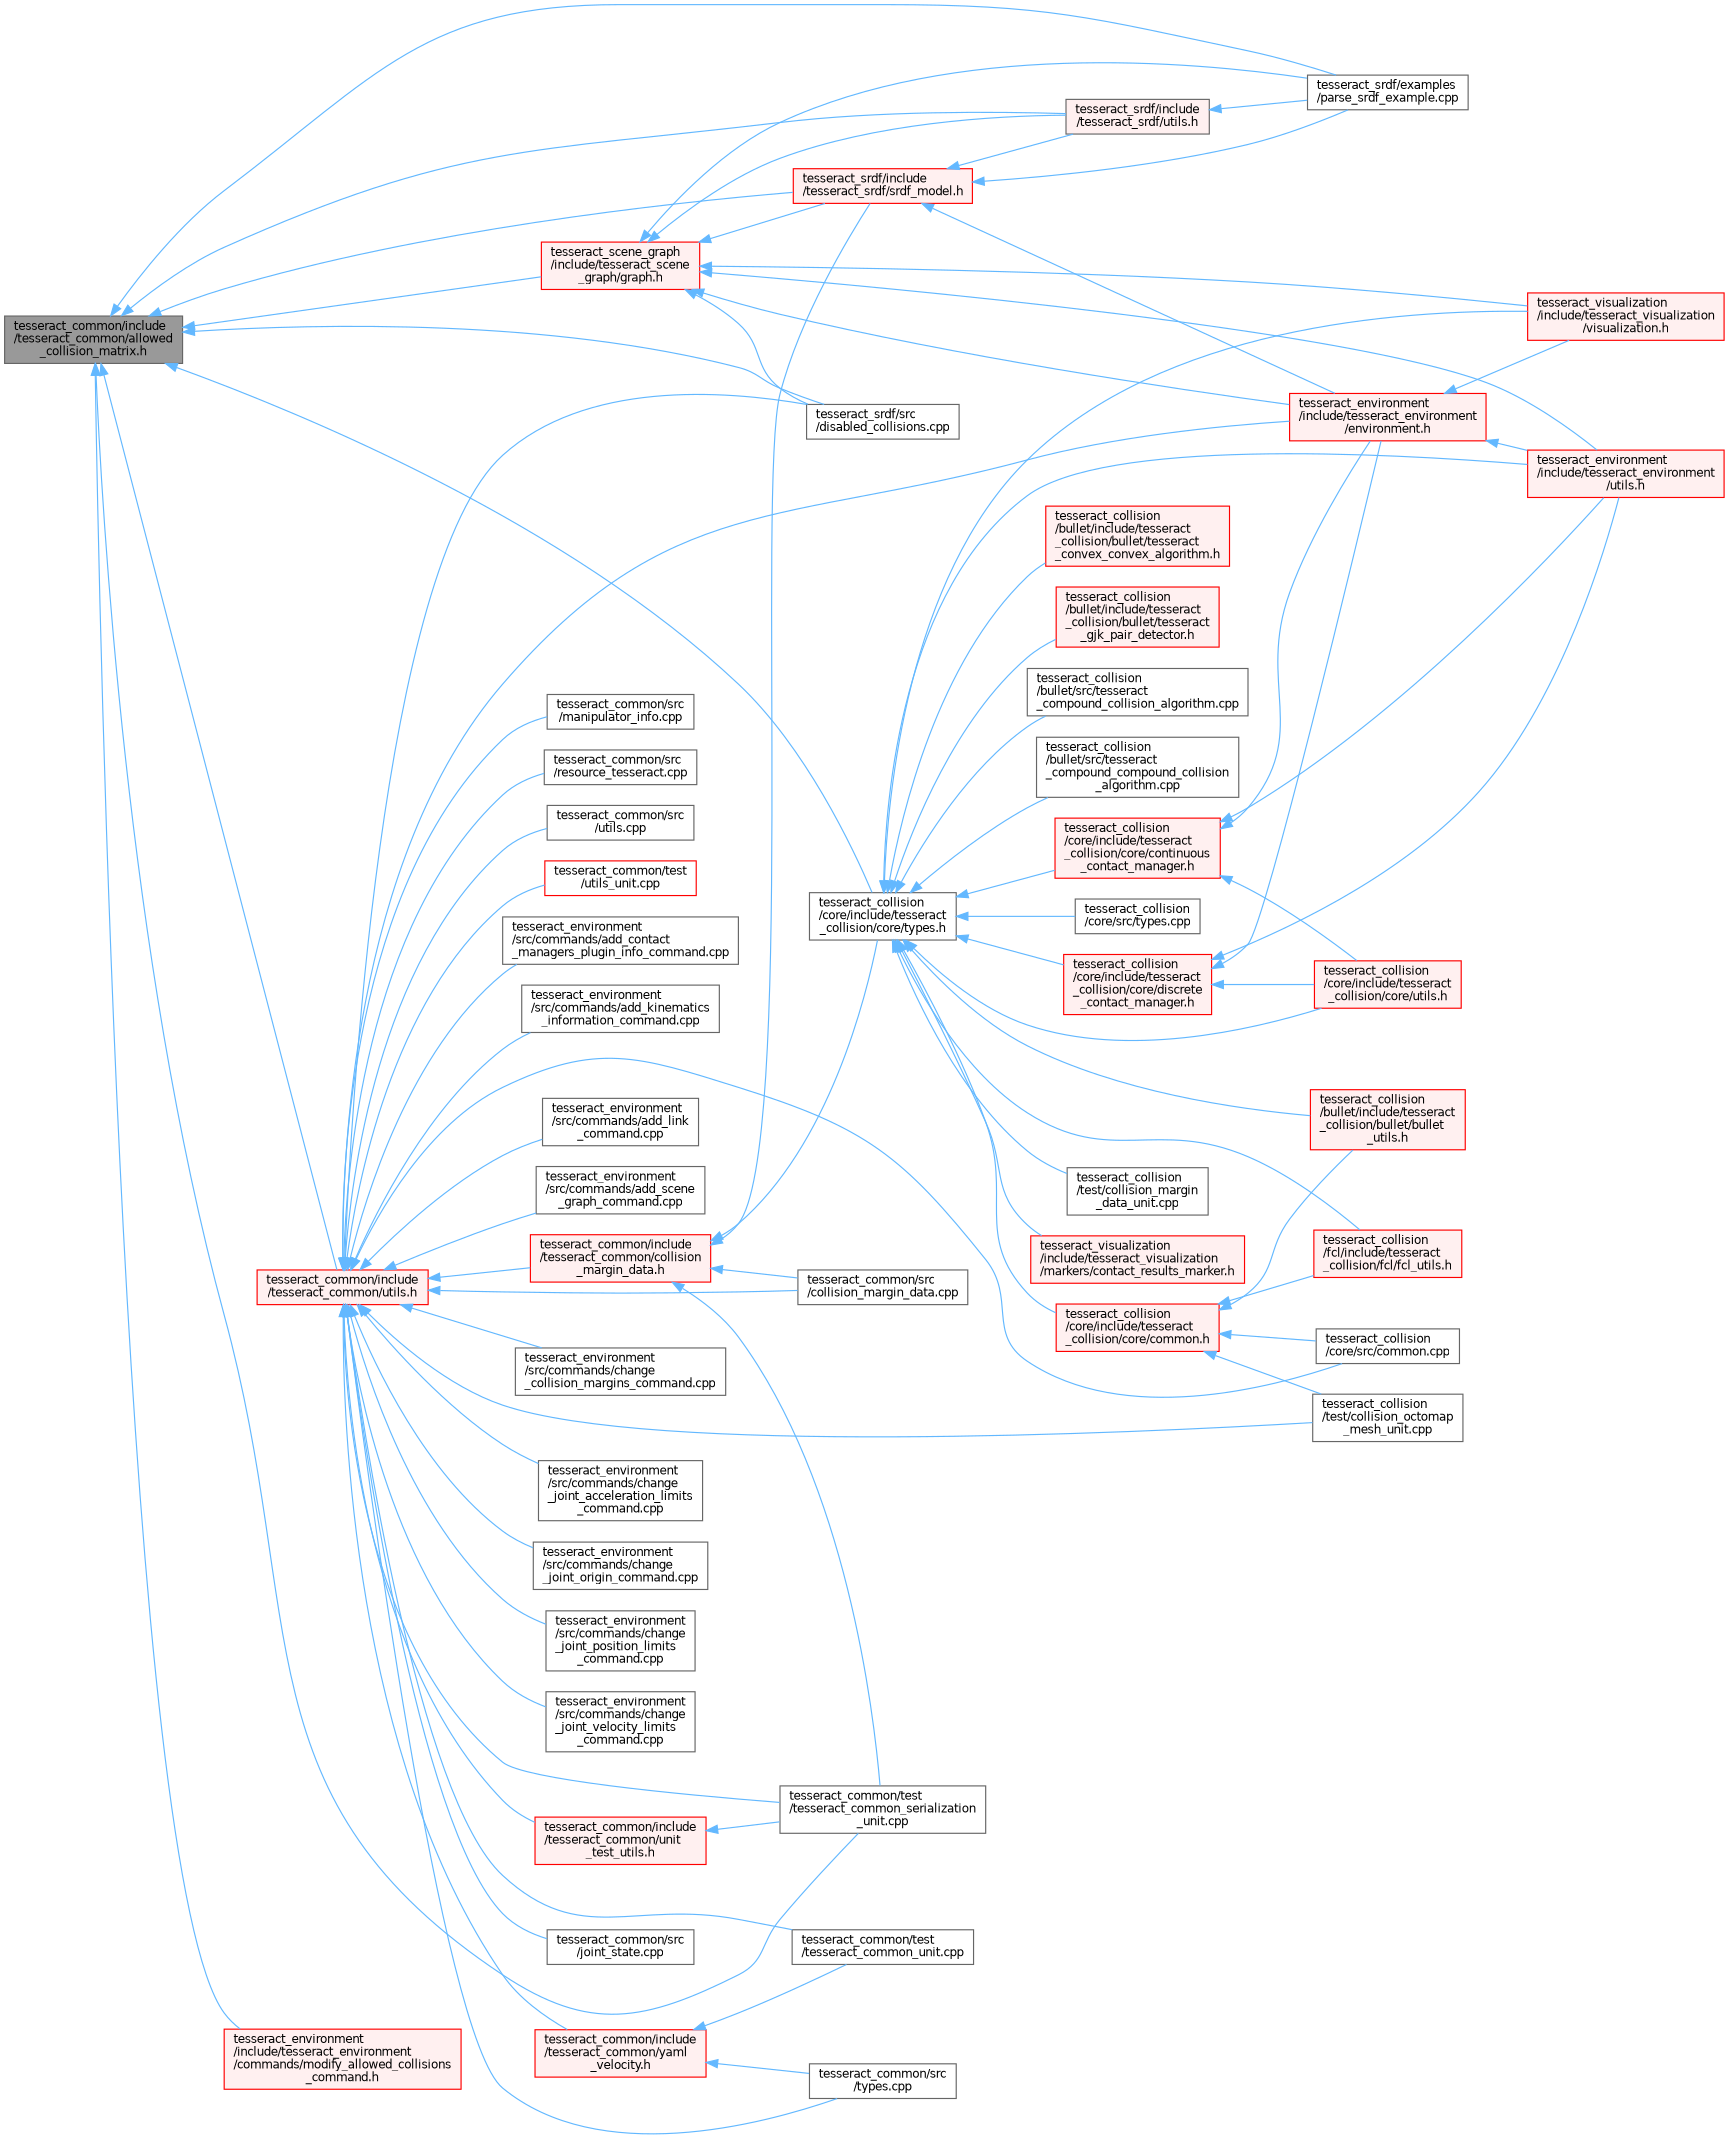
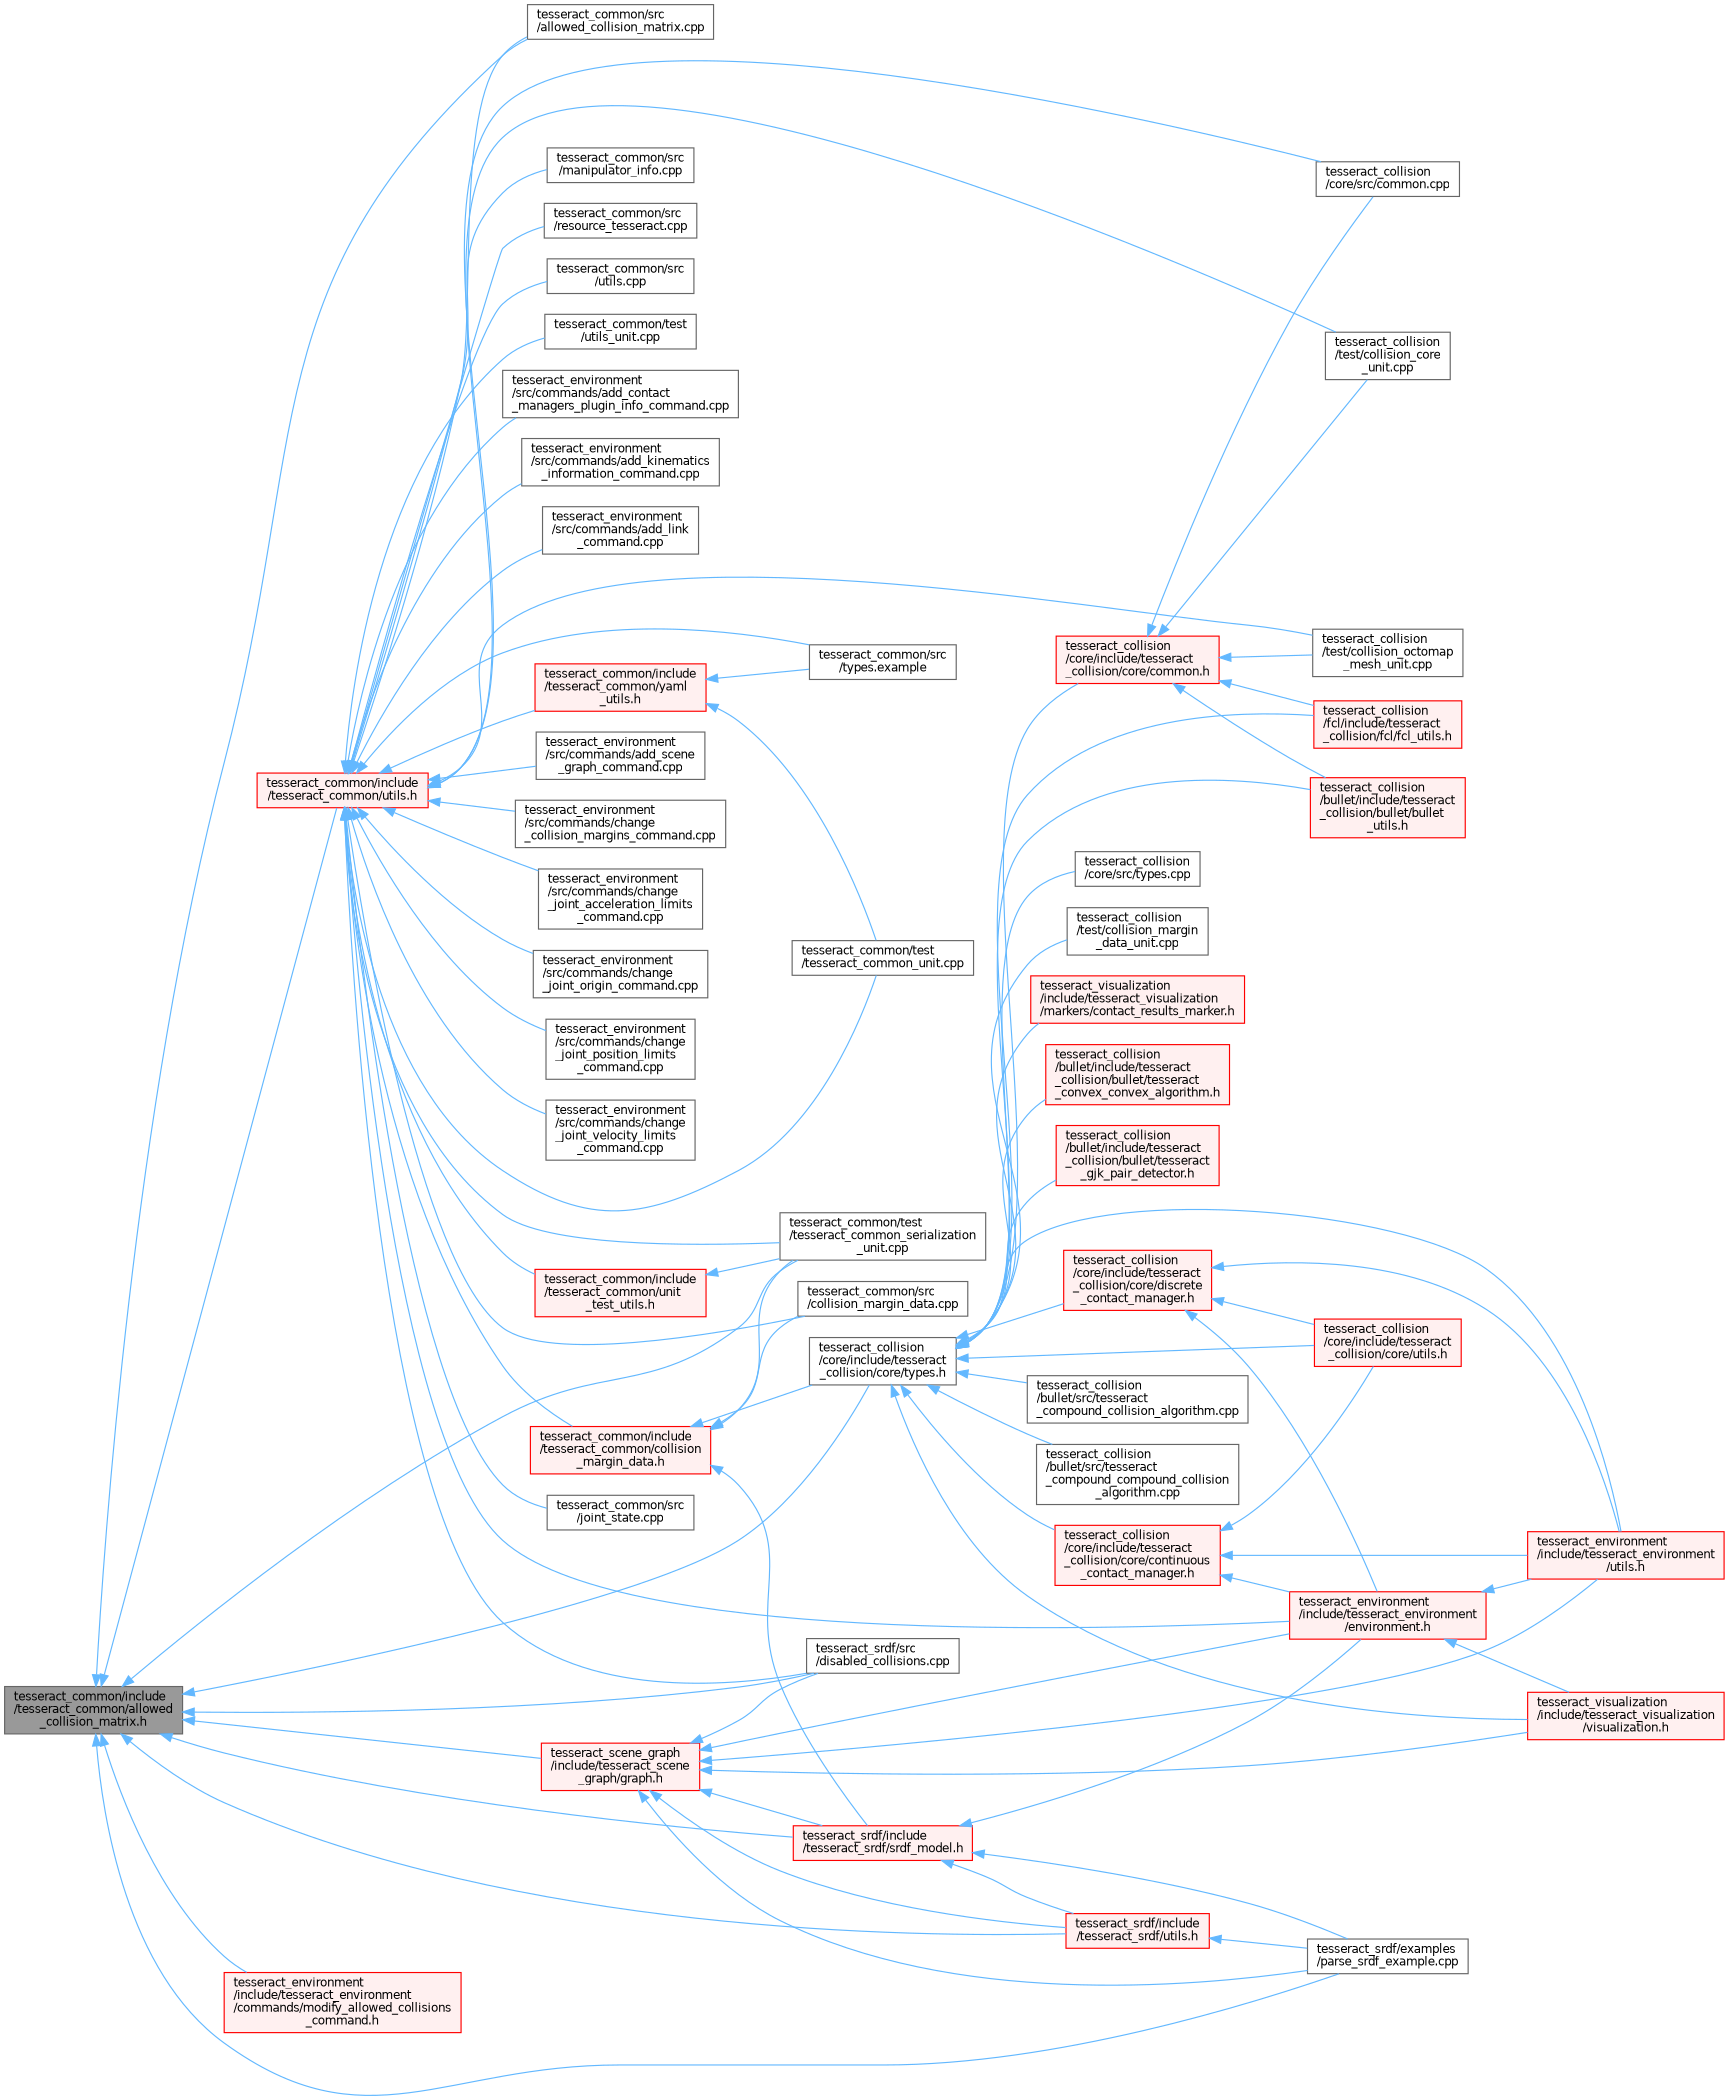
node "tesseract_common/src /allowed_collision_matrix.cpp": added
node "tesseract_srdf/include /tesseract_srdf/utils.h": color grey40 -> red
node "tesseract_collision /test/collision_core _unit.cpp": added
node "tesseract_common/test /utils_unit.cpp": color red -> grey40
node "tesseract_common/include /tesseract_common/yaml _velocity.h": label "tesseract_common/include /tesseract_common/yaml _velocity.h" -> "tesseract_common/include /tesseract_common/yaml _utils.h"
node "tesseract_common/src /types.cpp": label "tesseract_common/src /types.cpp" -> "tesseract_common/src /types.example"
